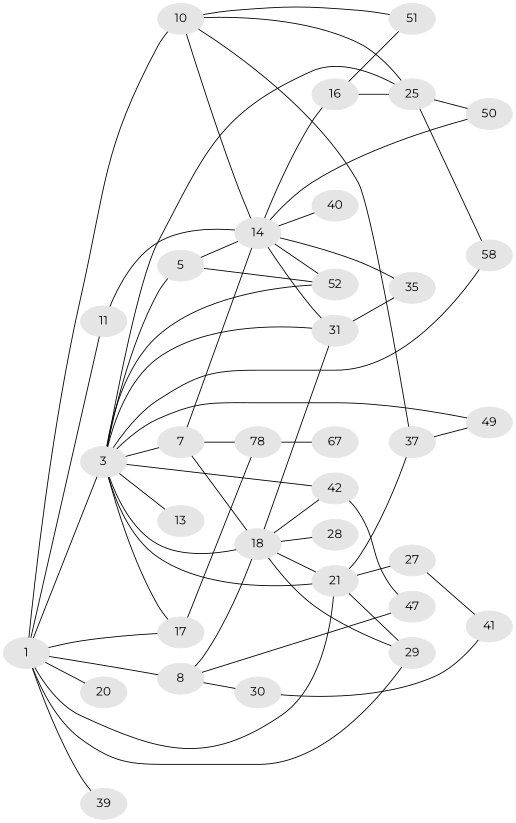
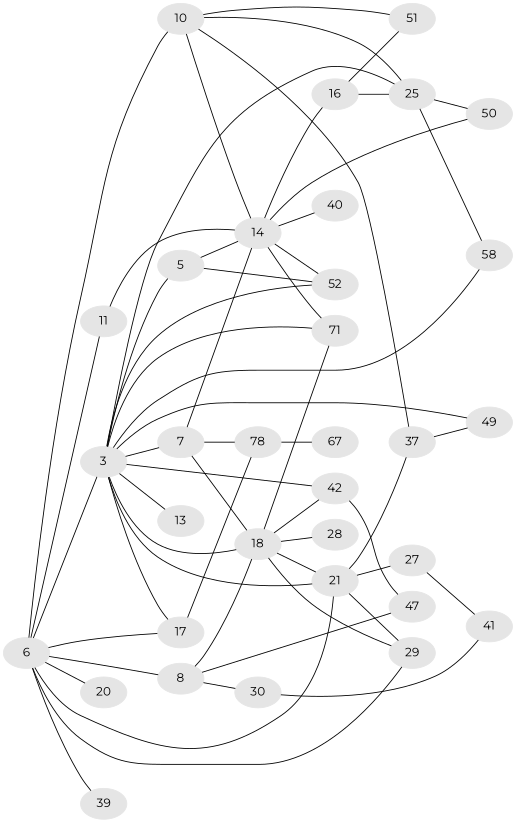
node "35": removed
node "31": label "31" -> "71"
node "1": label "1" -> "6"
